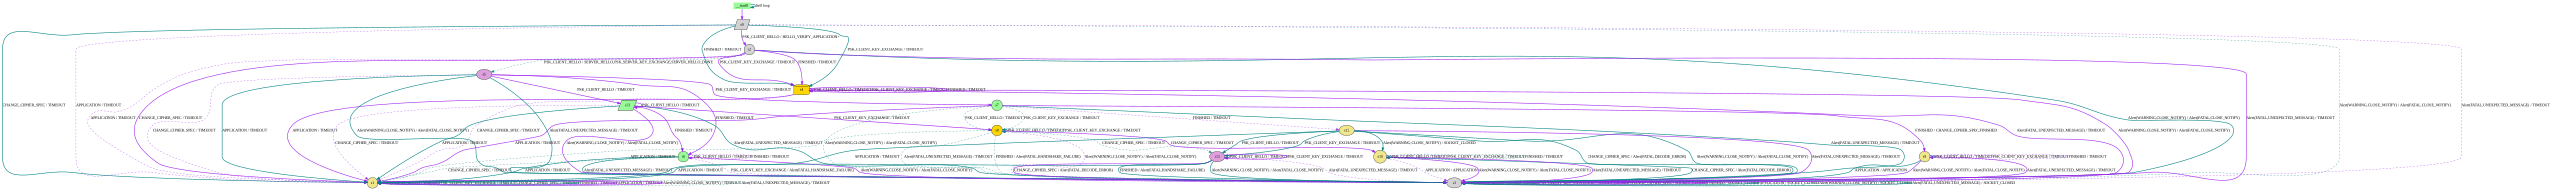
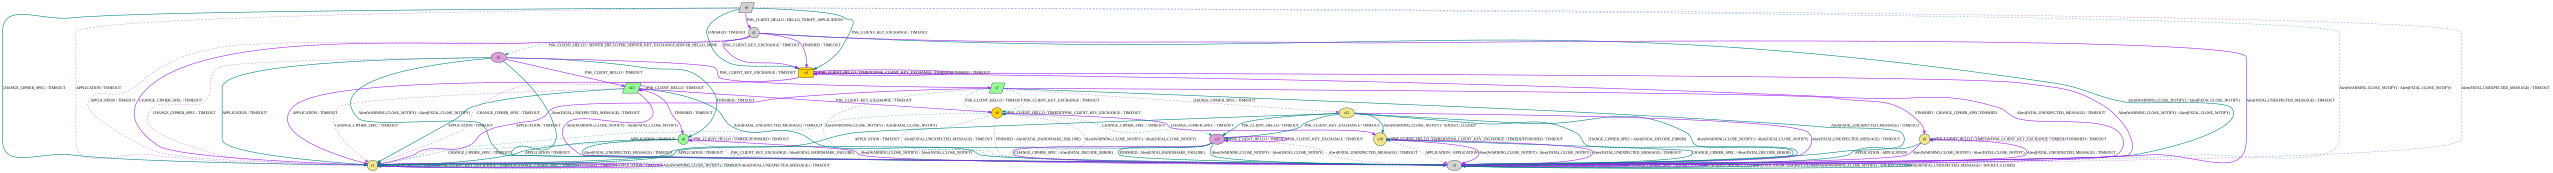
node "__start0": removed
edge "s5" -> "s6": color purple -> teal
node "s7": shape circle -> parallelogram
edge "s7" -> "s12": label "FINISHED / TIMEOUT" -> "CHANGE_CIPHER_SPEC / TIMEOUT"
